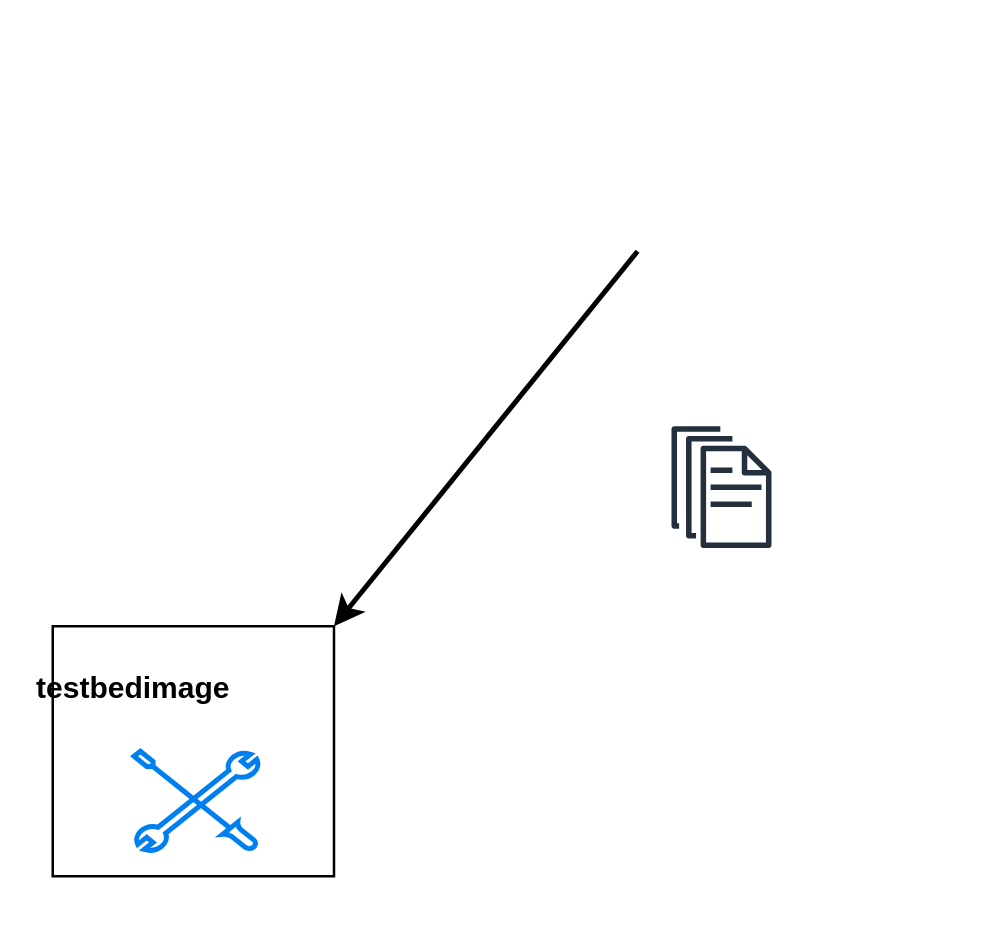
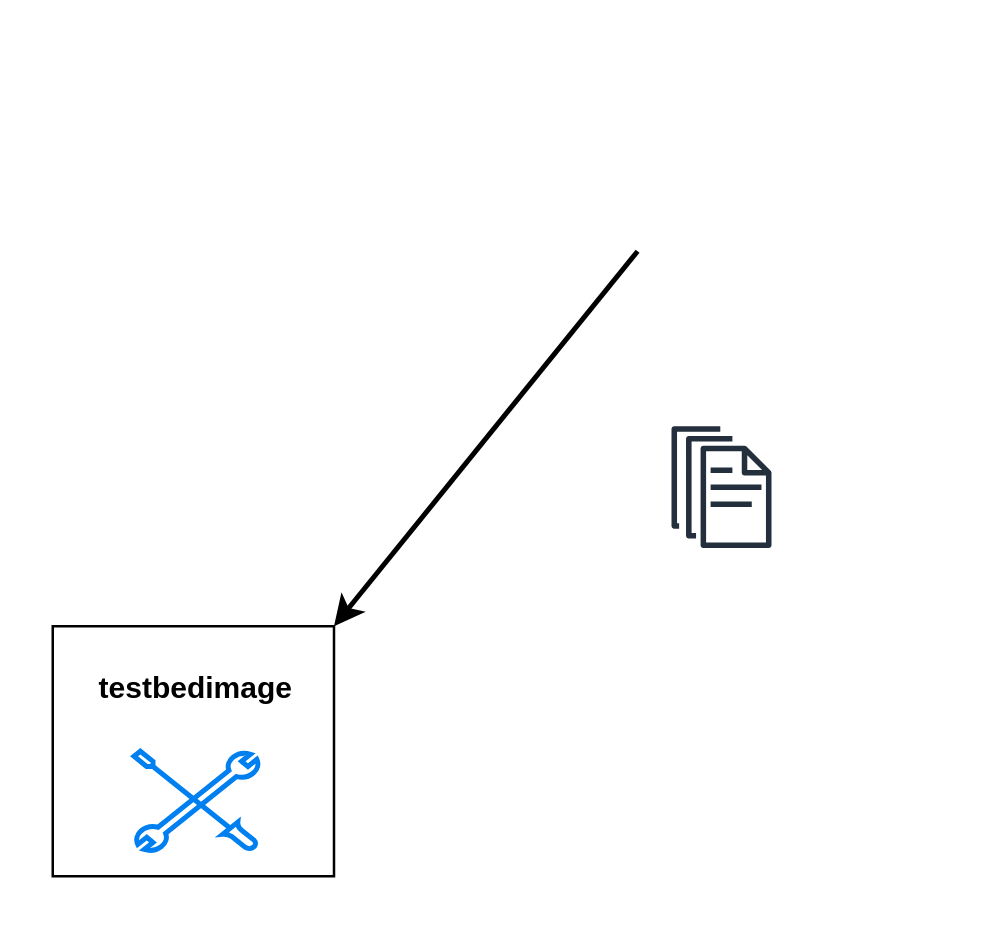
node "testbedimage": moved (134, 689) -> (196, 689)
